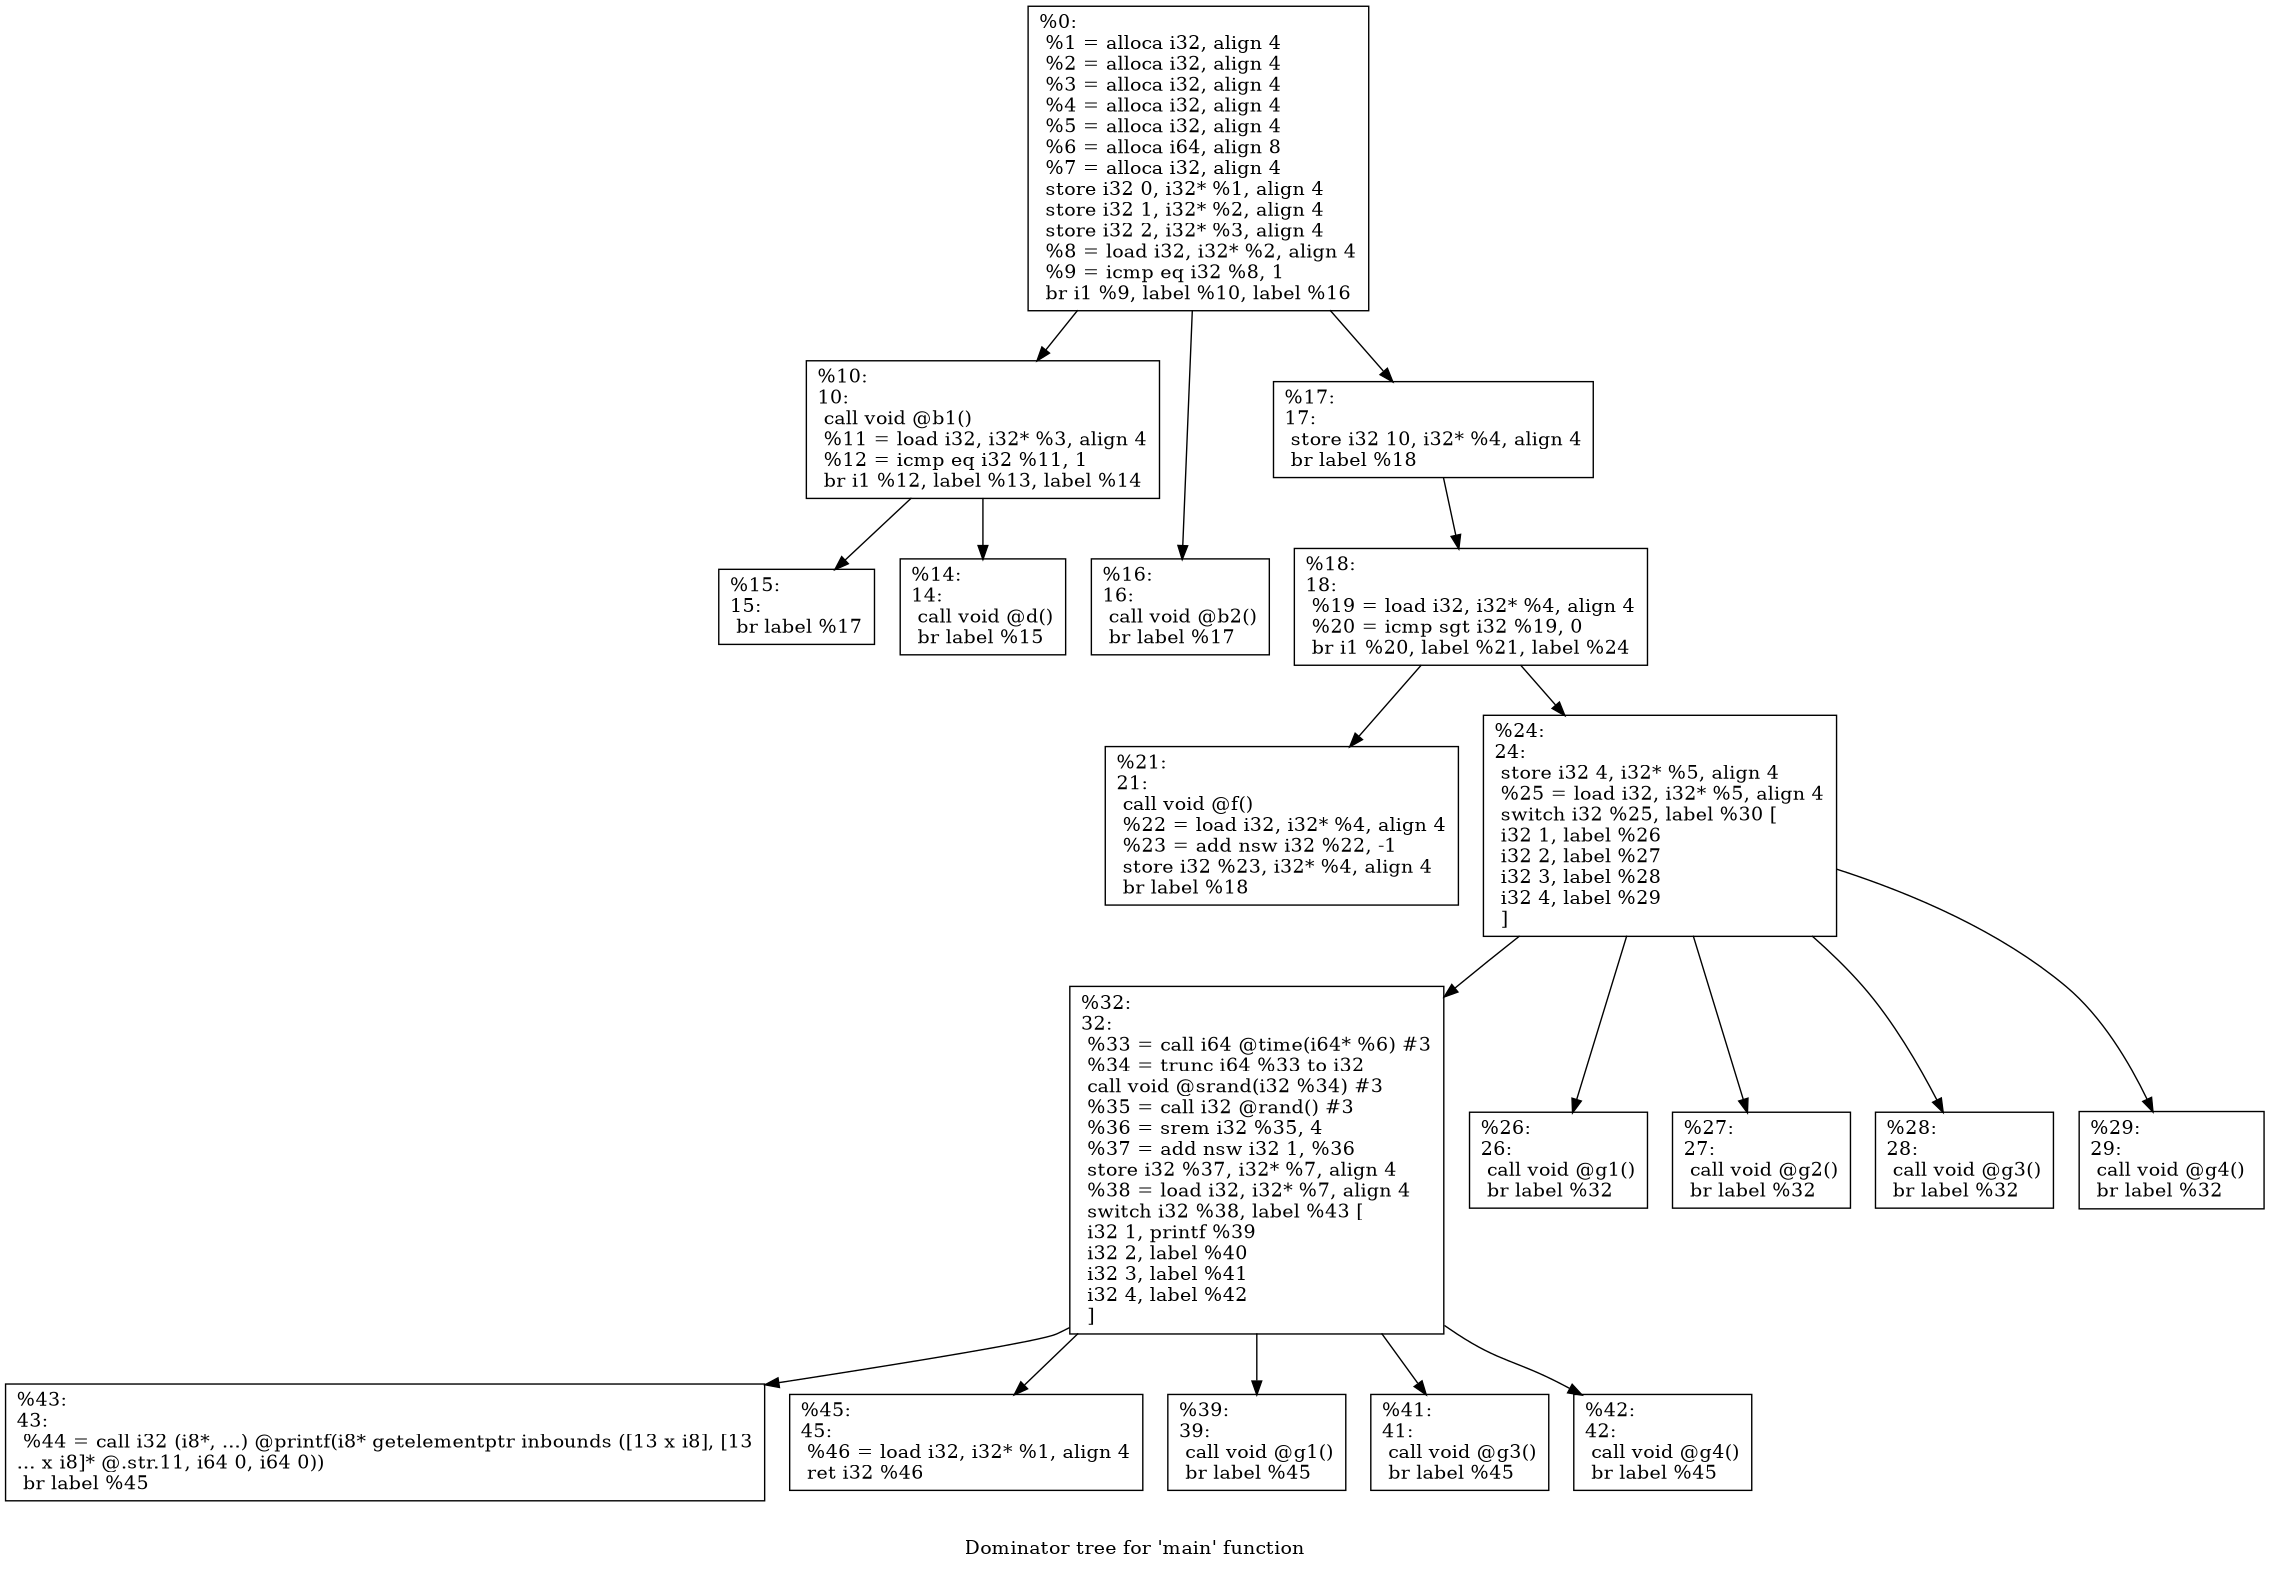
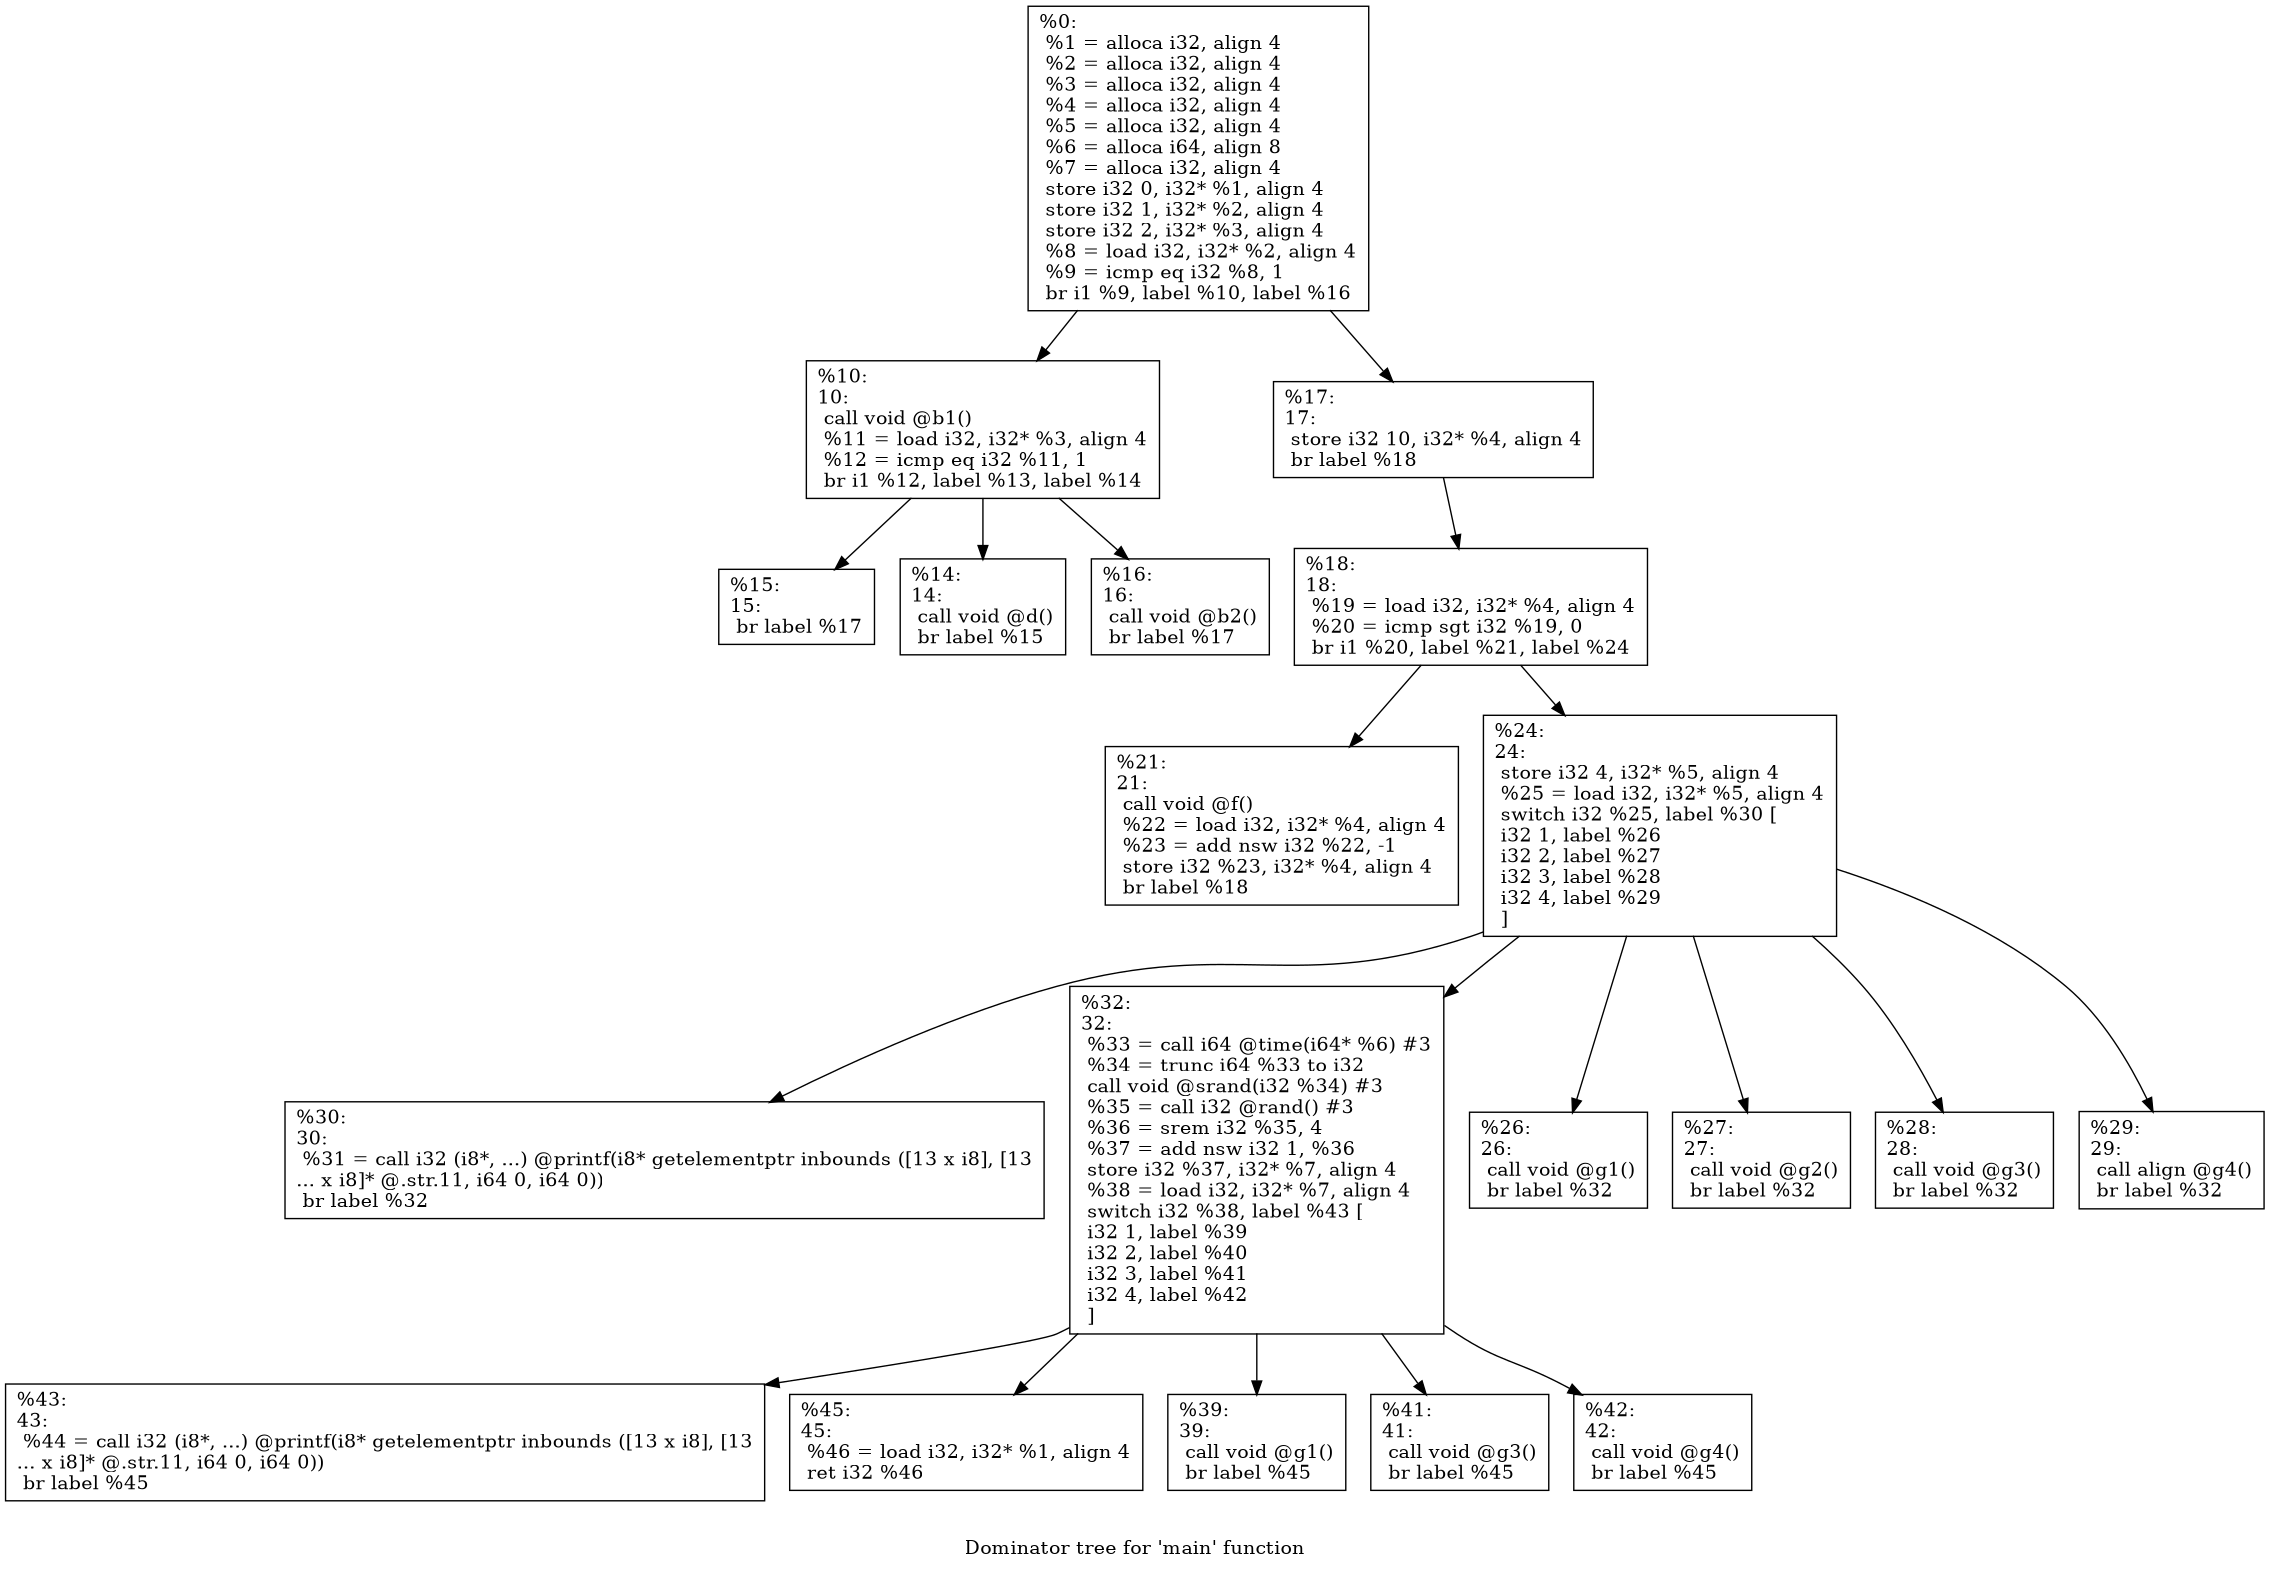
edge "%0:" -> "%16:": now "%10:" -> "%16:"
node "%30:": added
node "%29:": text "call void @g4()" -> "call align @g4()"
node "%32:": text "i32 1, printf %39" -> "i32 1, label %39"
